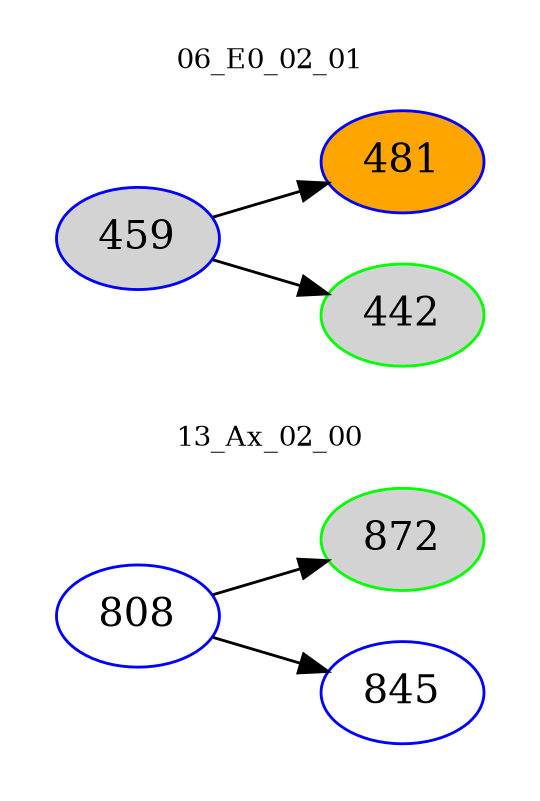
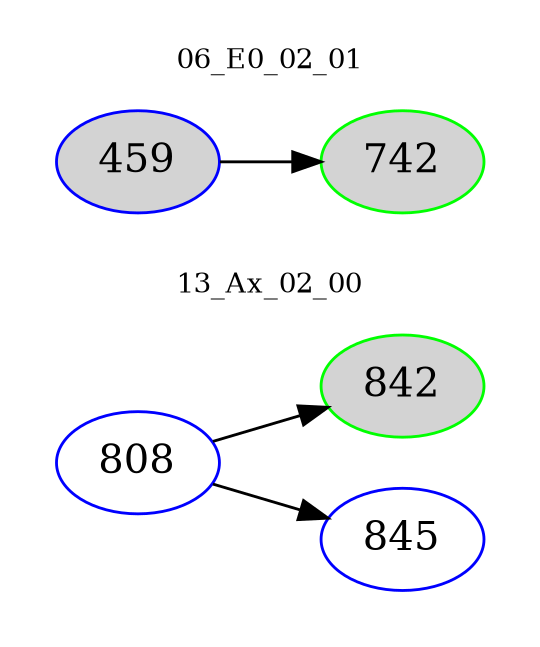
node "481": removed
node "442": label "442" -> "742"
node "872": label "872" -> "842"
